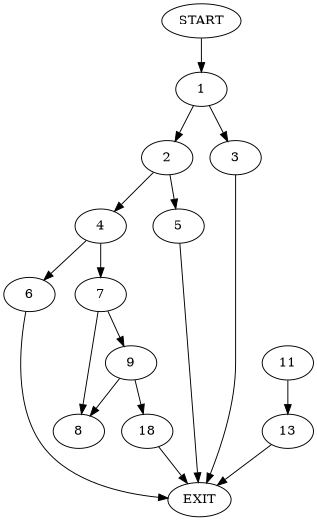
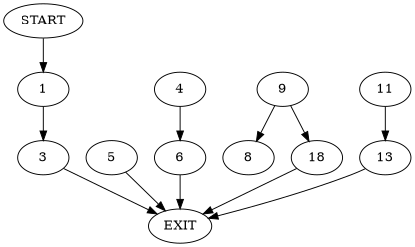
node "2": removed
node "7": removed
